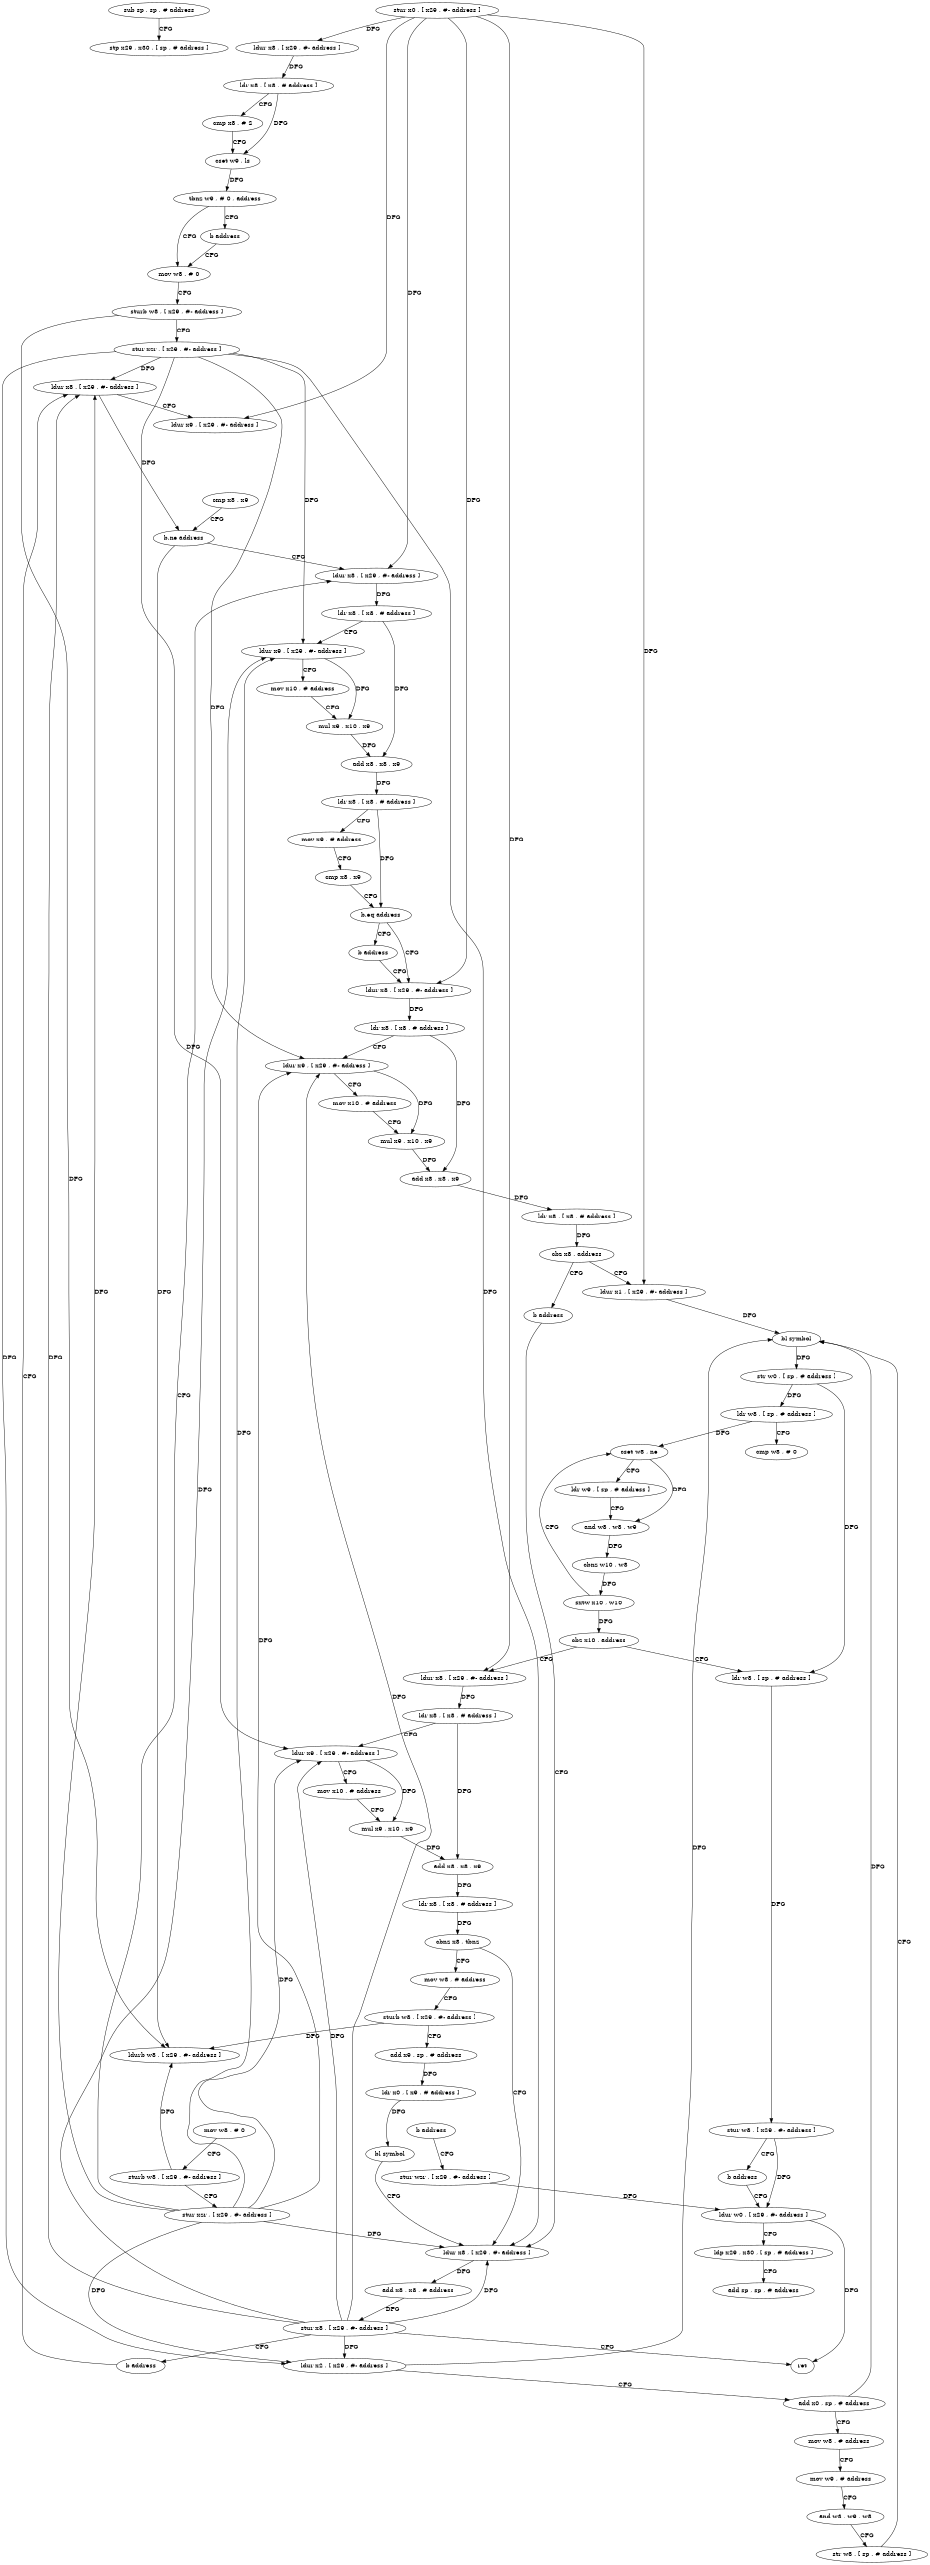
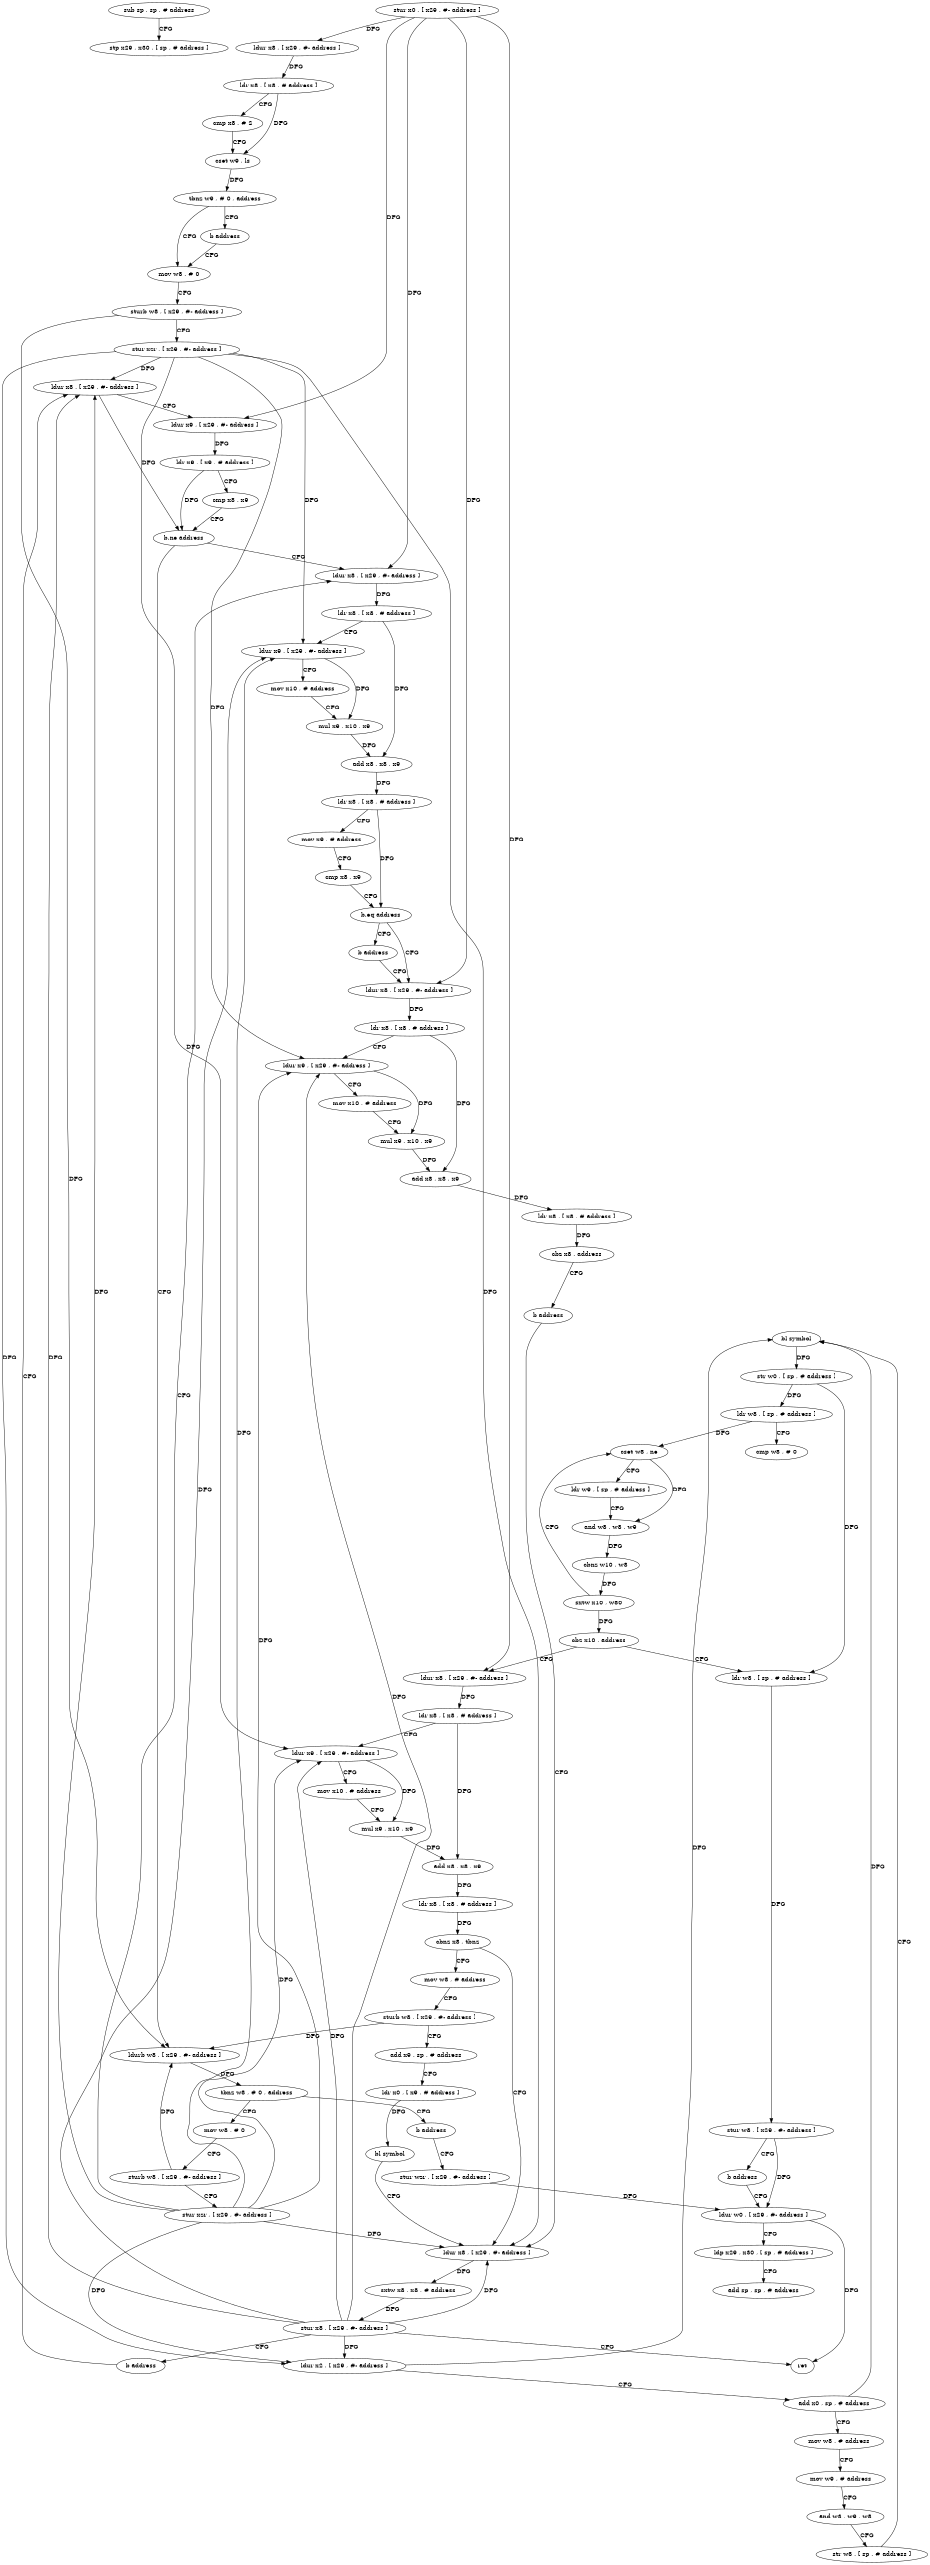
node "ldr x9 , [ x9 , # address ]": added
edge "b.ne address" -> "ldurb w8 , [ x29 , #- address ]": label "DFG" -> "CFG"
node "ldur x1 , [ x29 , #- address ]": removed
node "sxtw x10 , w10": label "sxtw x10 , w10" -> "sxtw x10 , w80"
edge "add x9 , sp , # address" -> "ldr x0 , [ x9 , # address ]": label "DFG" -> "CFG"
node "tbnz w8 , # 0 , address": added
node "add x8 , x8 , # address": label "add x8 , x8 , # address" -> "sxtw x8 , x8 , # address"
